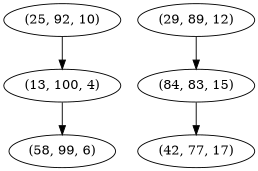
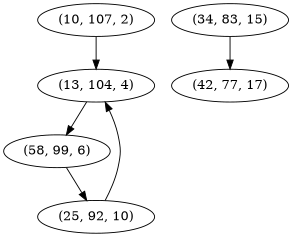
node "(10, 107, 2)": added
node "(29, 89, 12)": removed
node "(13, 100, 4)": label "(13, 100, 4)" -> "(13, 104, 4)"
node "(84, 83, 15)": label "(84, 83, 15)" -> "(34, 83, 15)"
edge "(58, 99, 6)" -> "(25, 92, 10)": added
